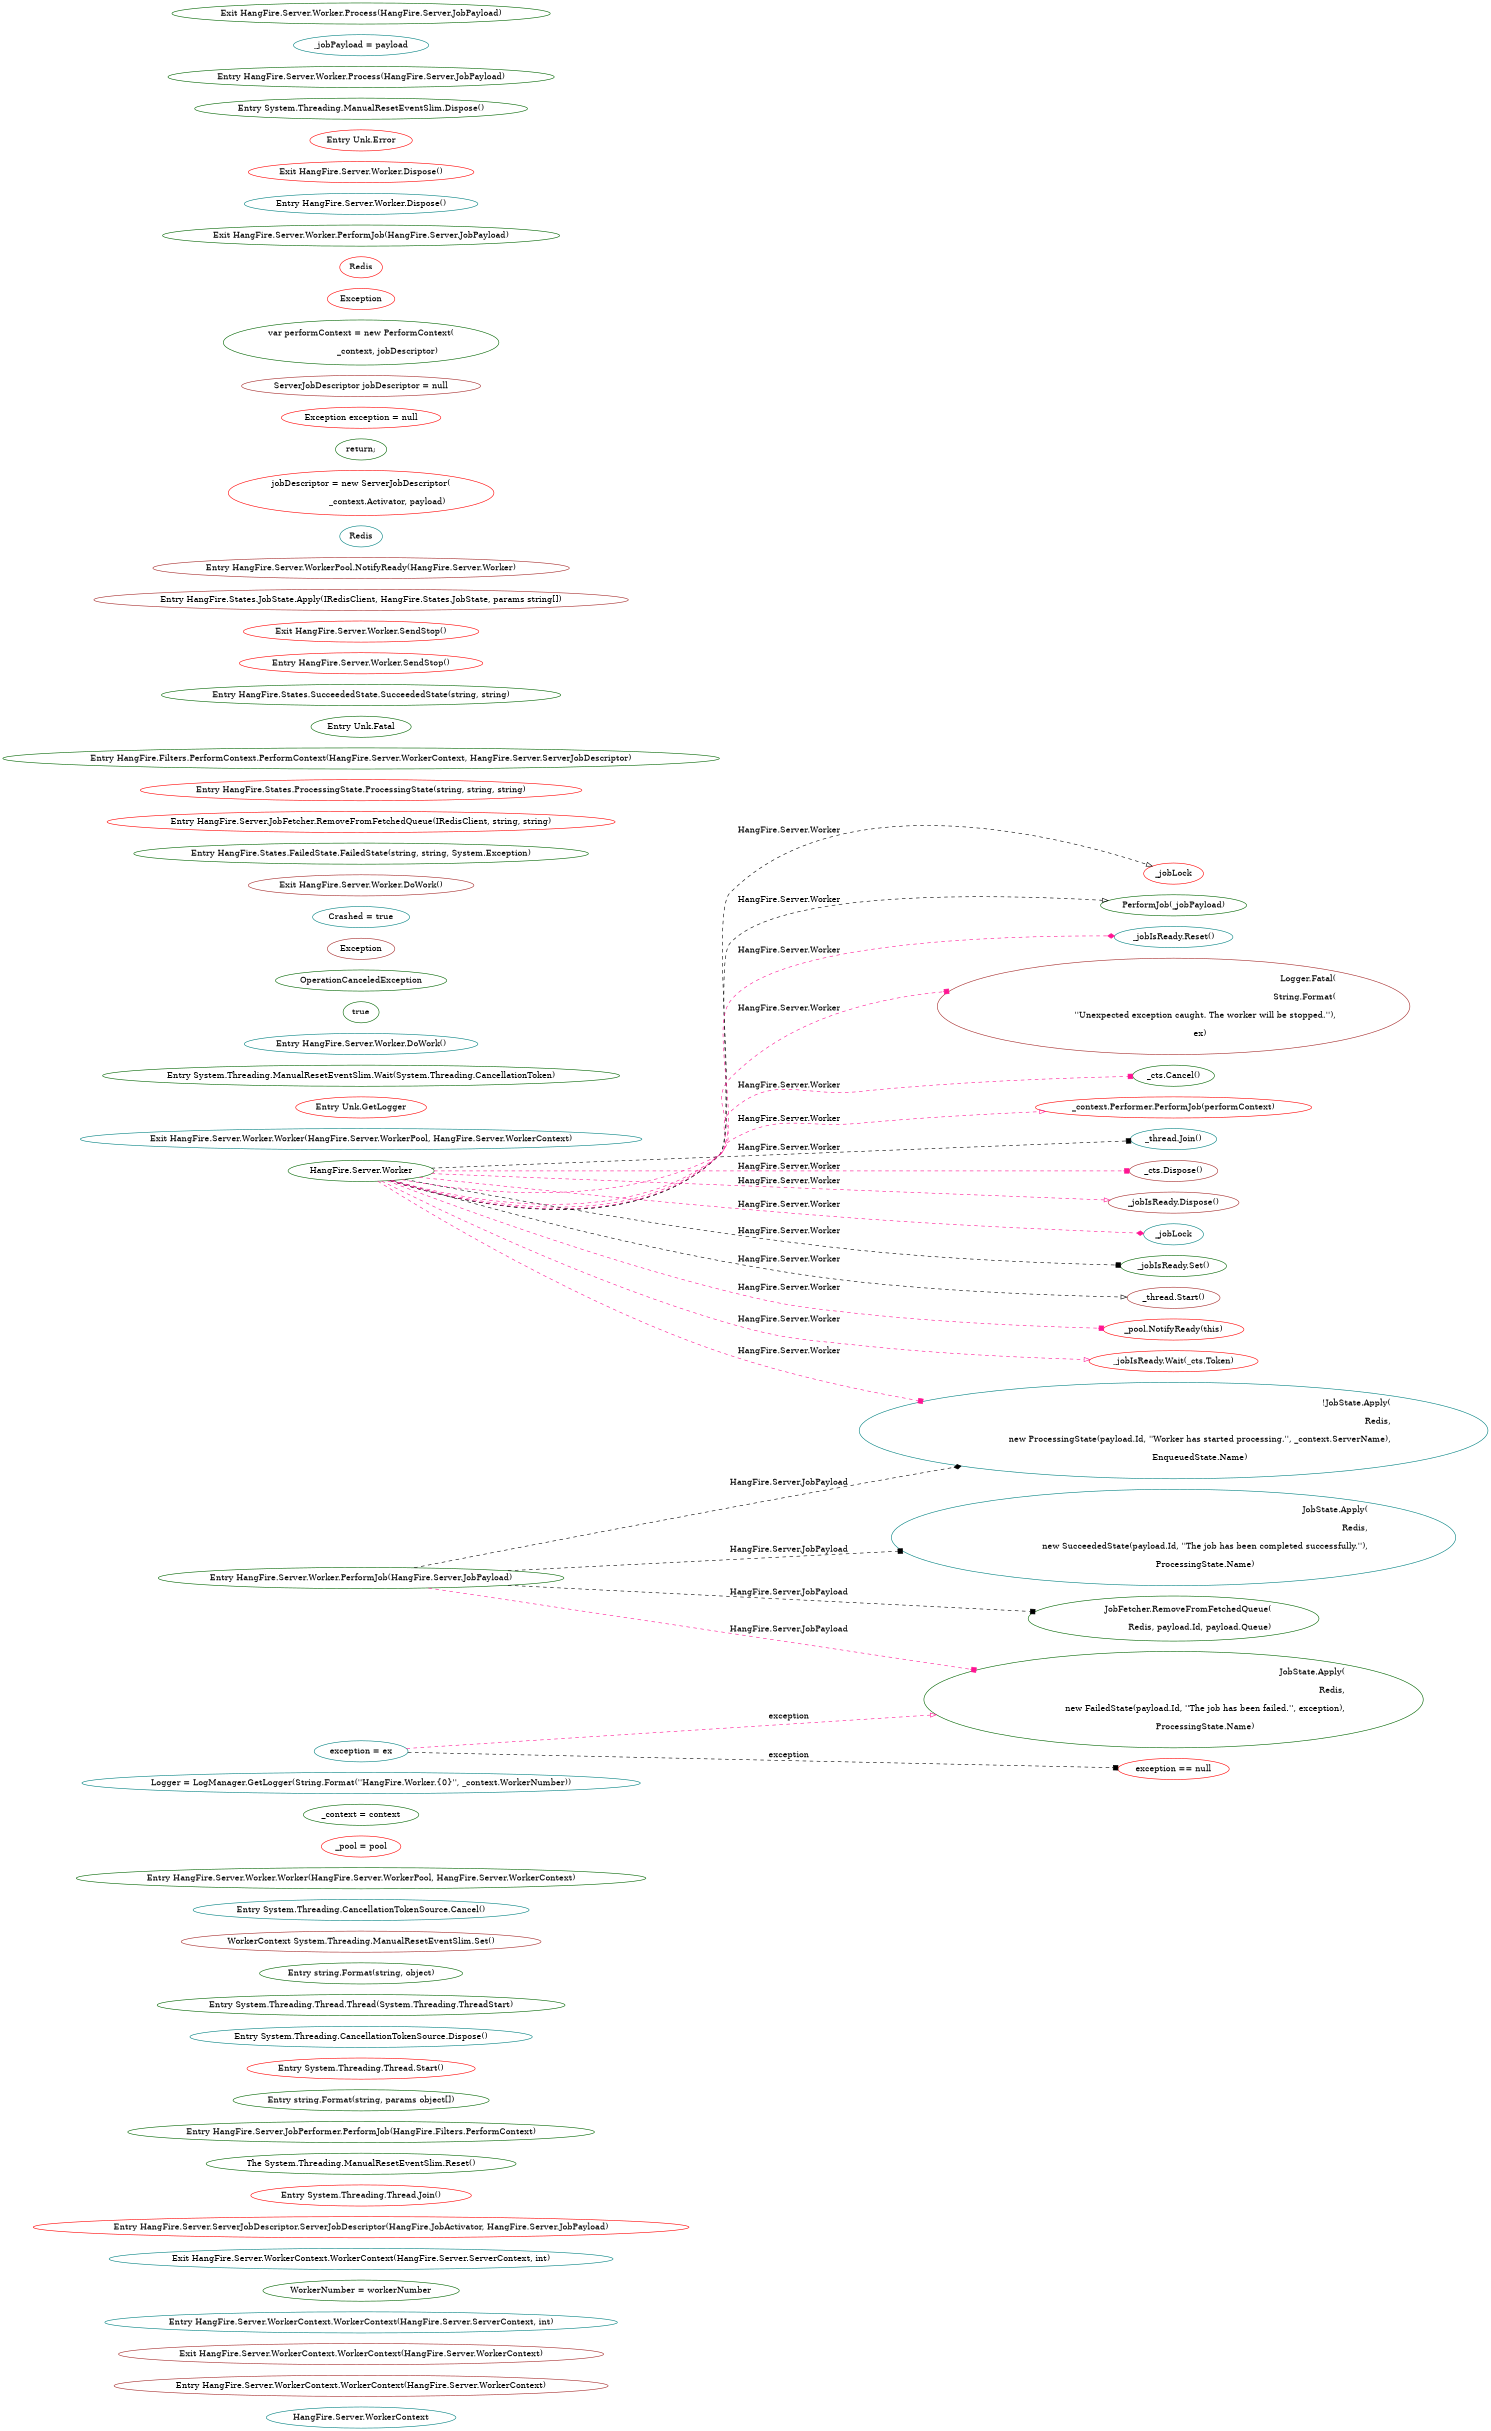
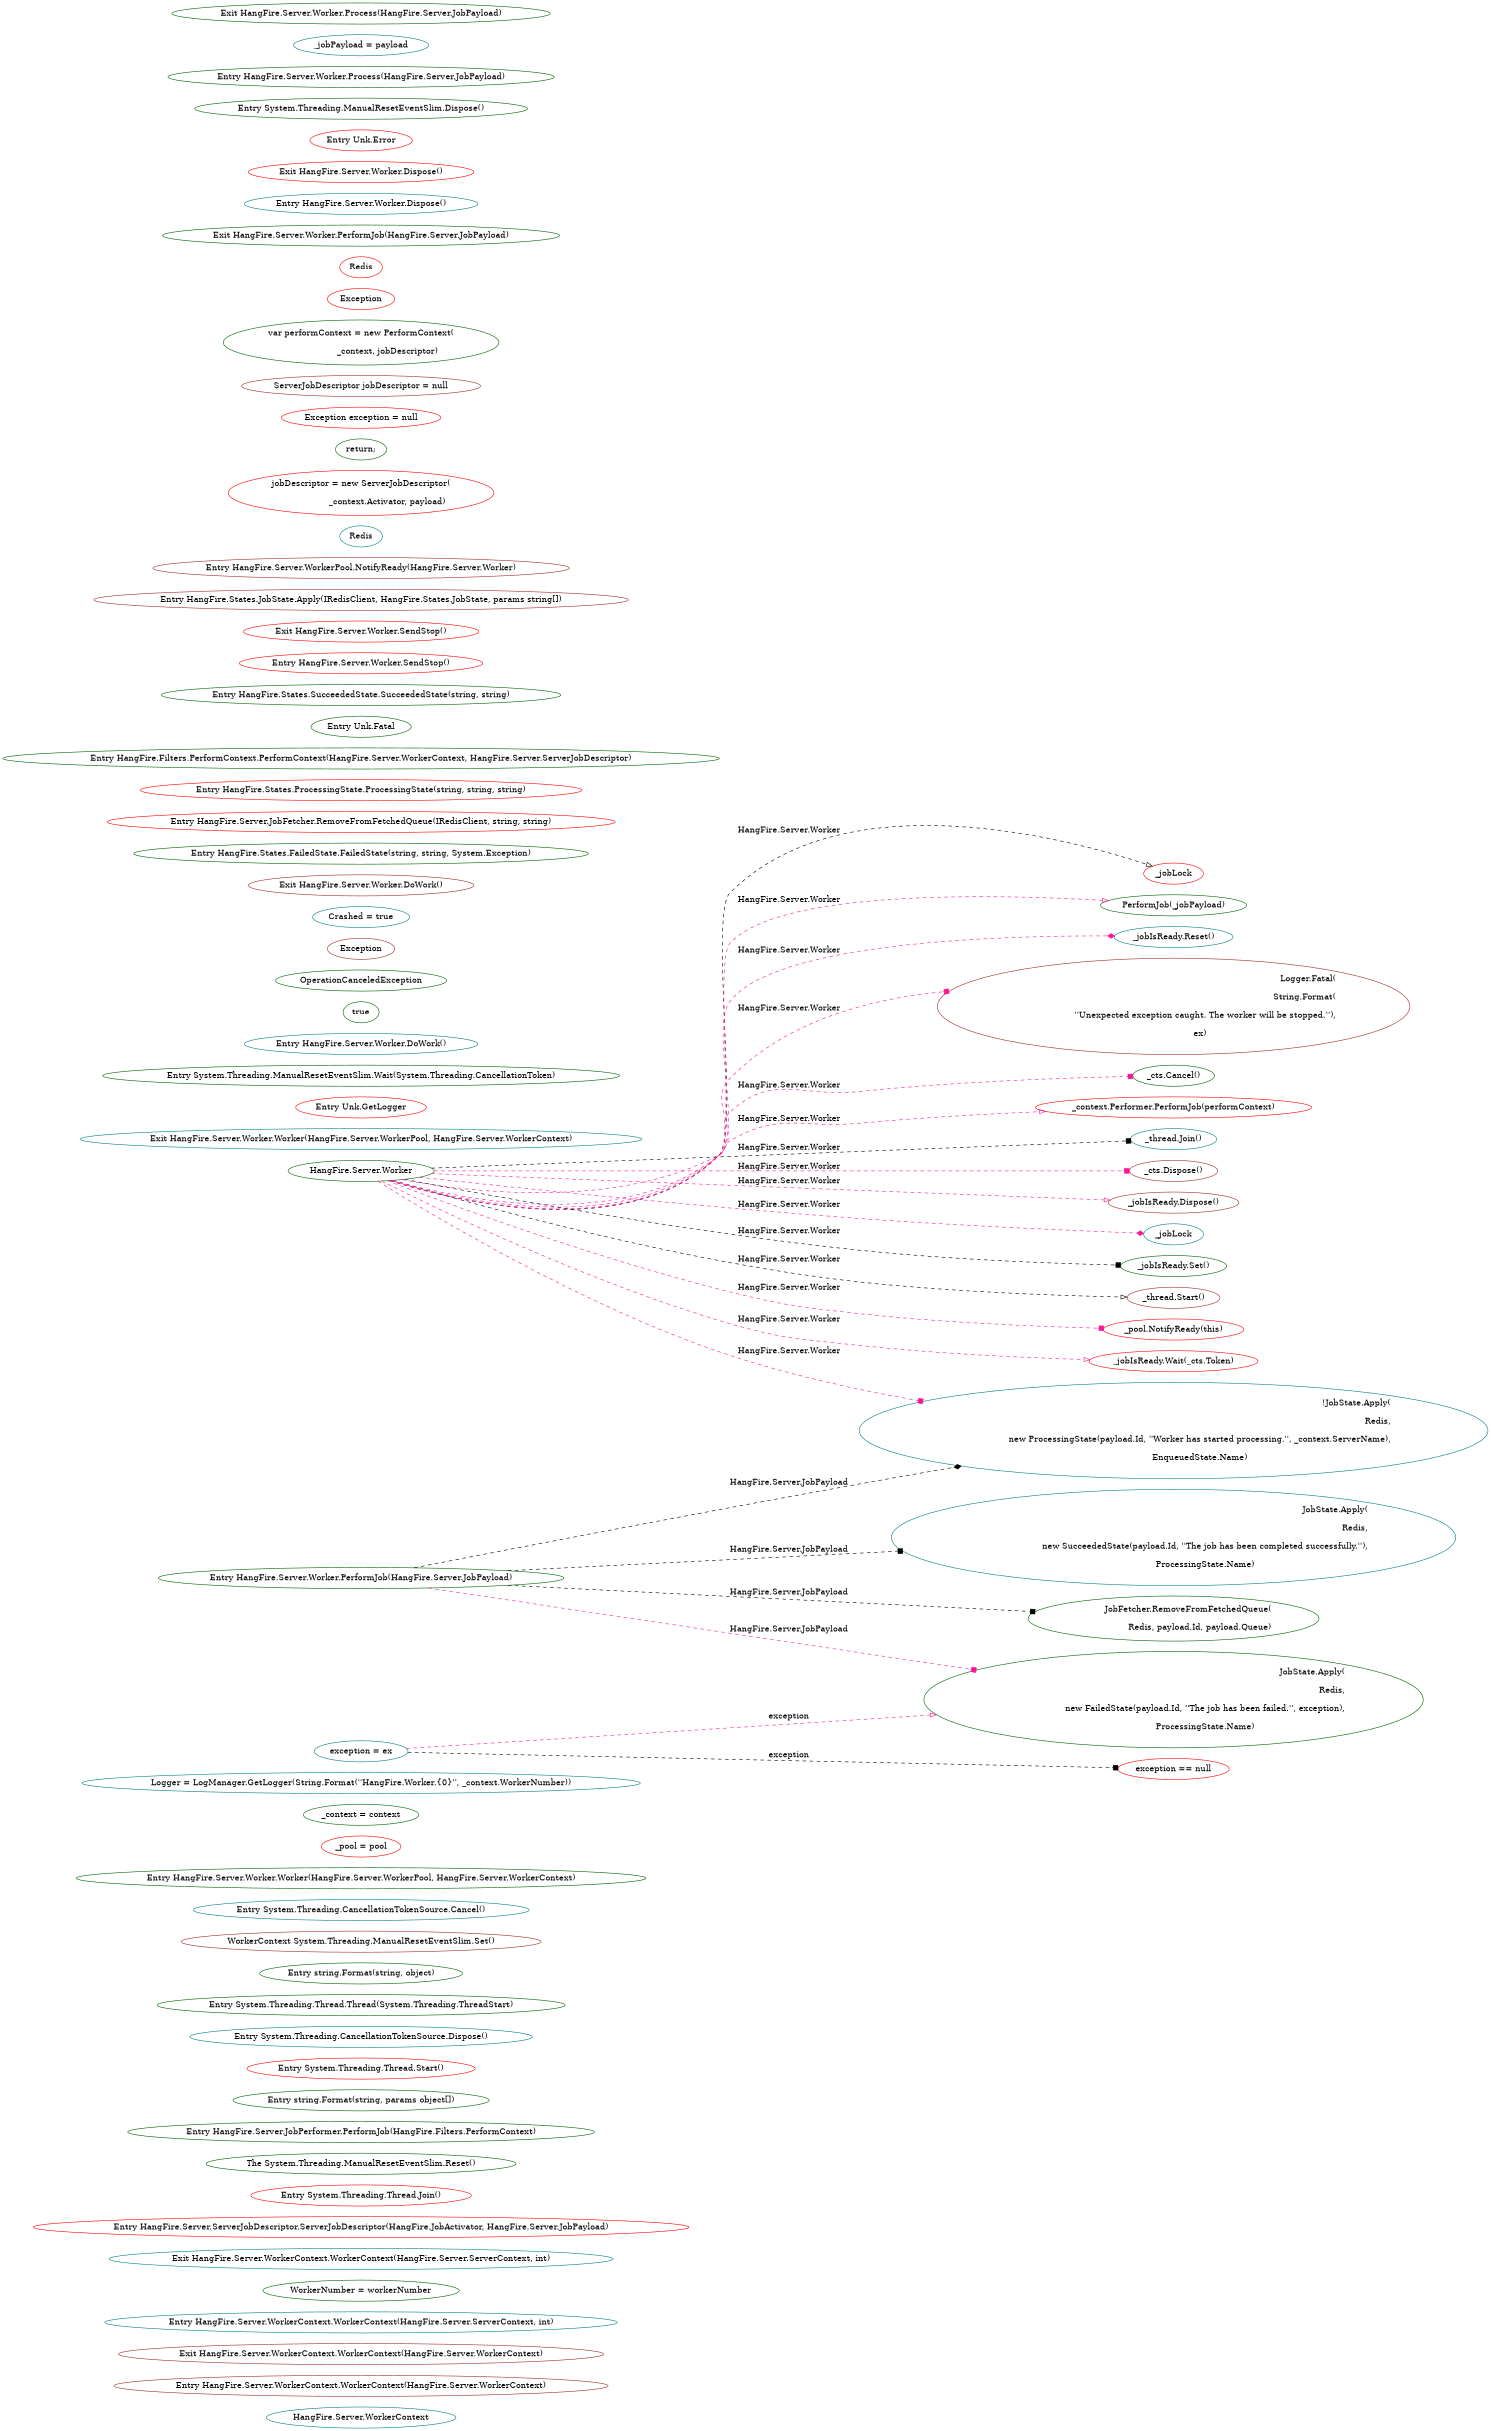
edge "HangFire.Server.Worker" -> "PerformJob(_jobPayload)": color black -> deeppink
